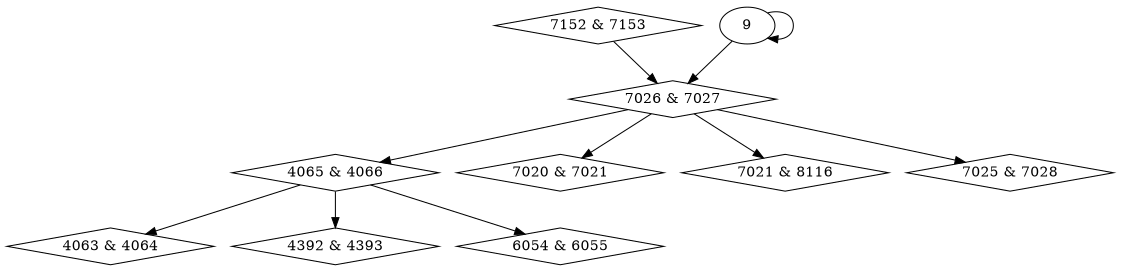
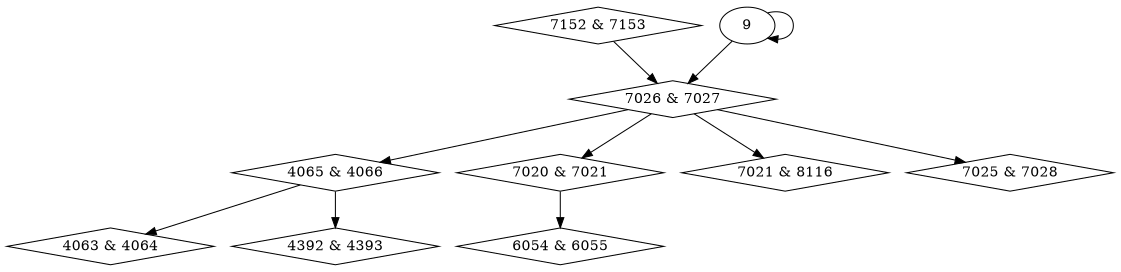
edge "4065 & 4066" -> "6054 & 6055": now "7020 & 7021" -> "6054 & 6055"
